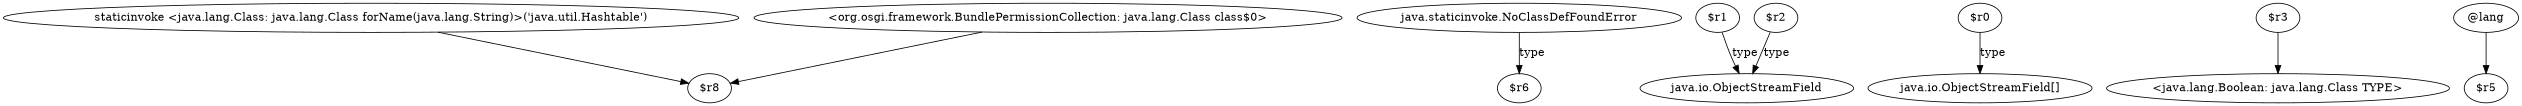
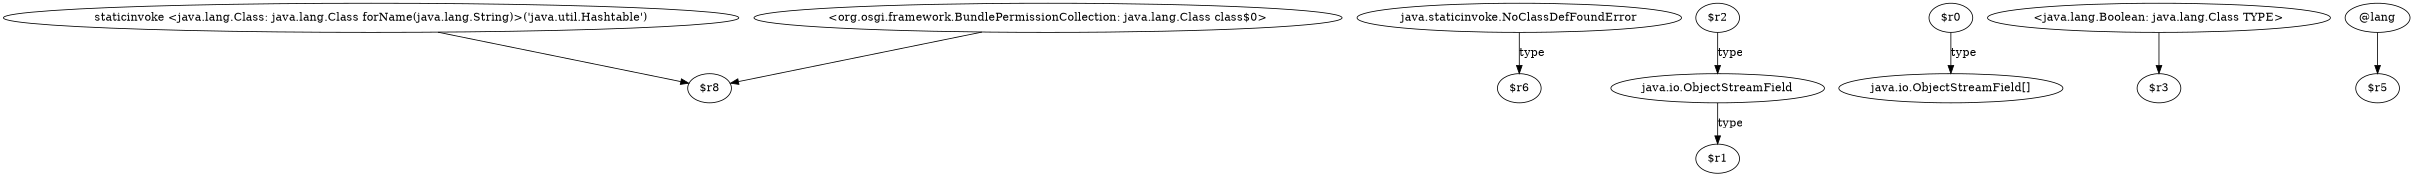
edge "$r1" -> "java.io.ObjectStreamField": reversed
edge "$r3" -> "<java.lang.Boolean: java.lang.Class TYPE>": reversed
